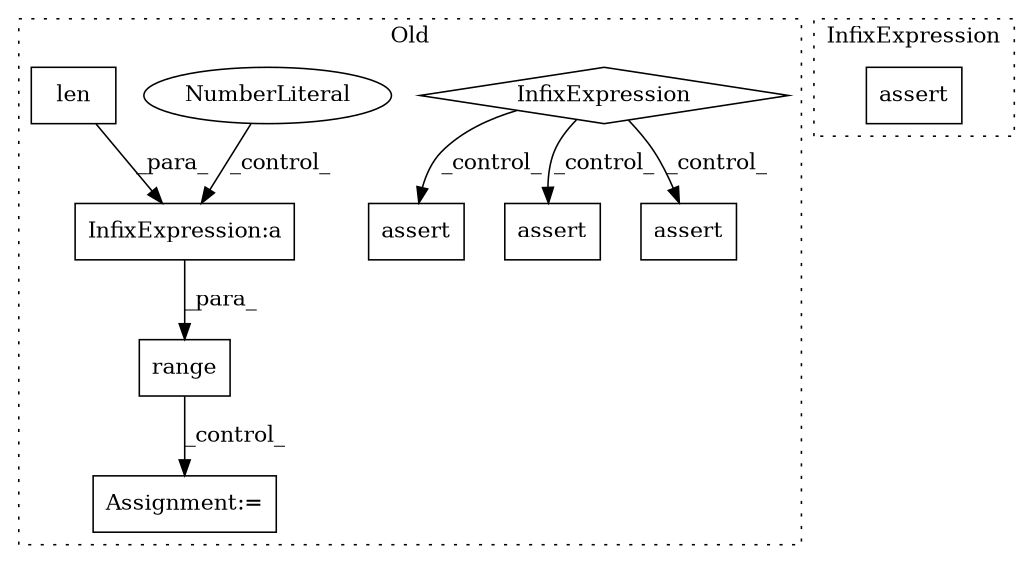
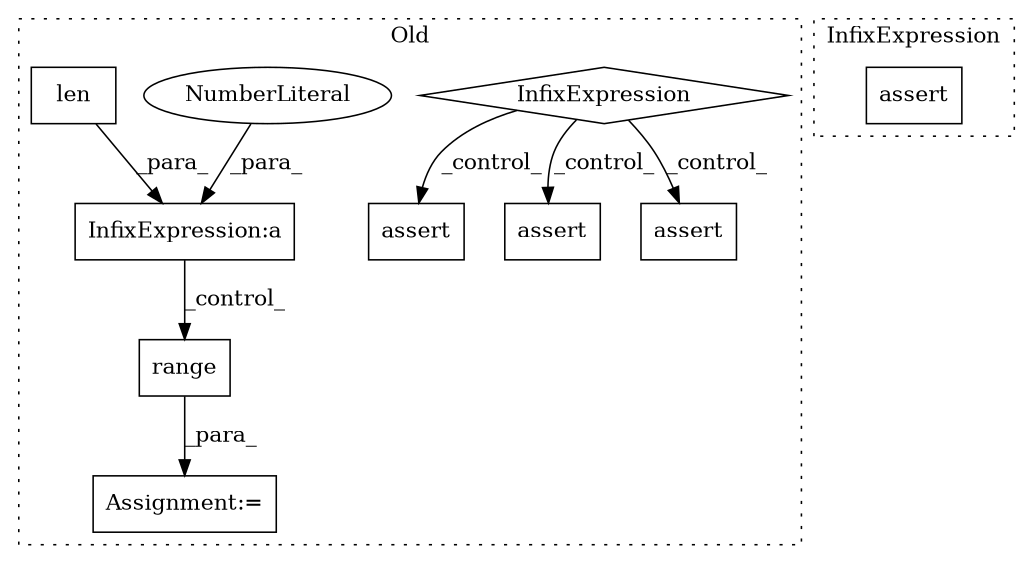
edge "NumberLiteral" -> "InfixExpression:a": label "_control_" -> "_para_"
edge "InfixExpression:a" -> "range": label "_para_" -> "_control_"
edge "range" -> "Assignment:=": label "_control_" -> "_para_"
